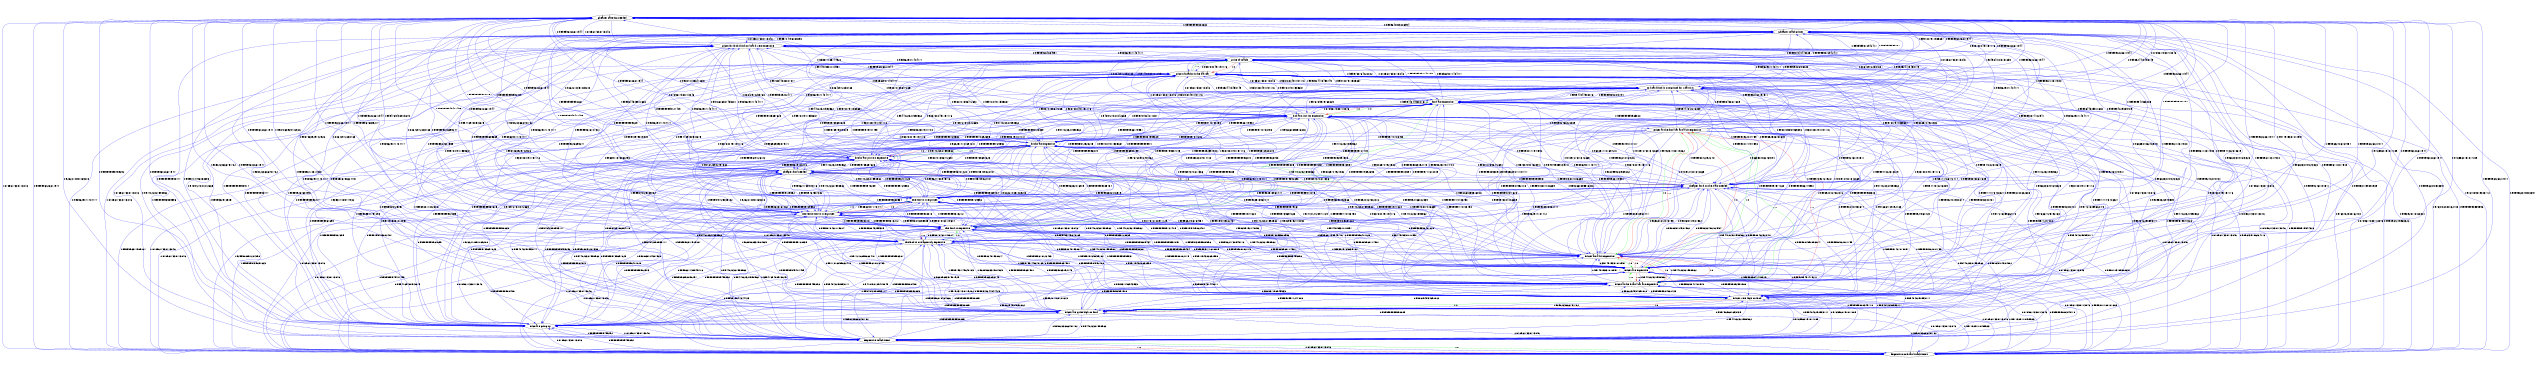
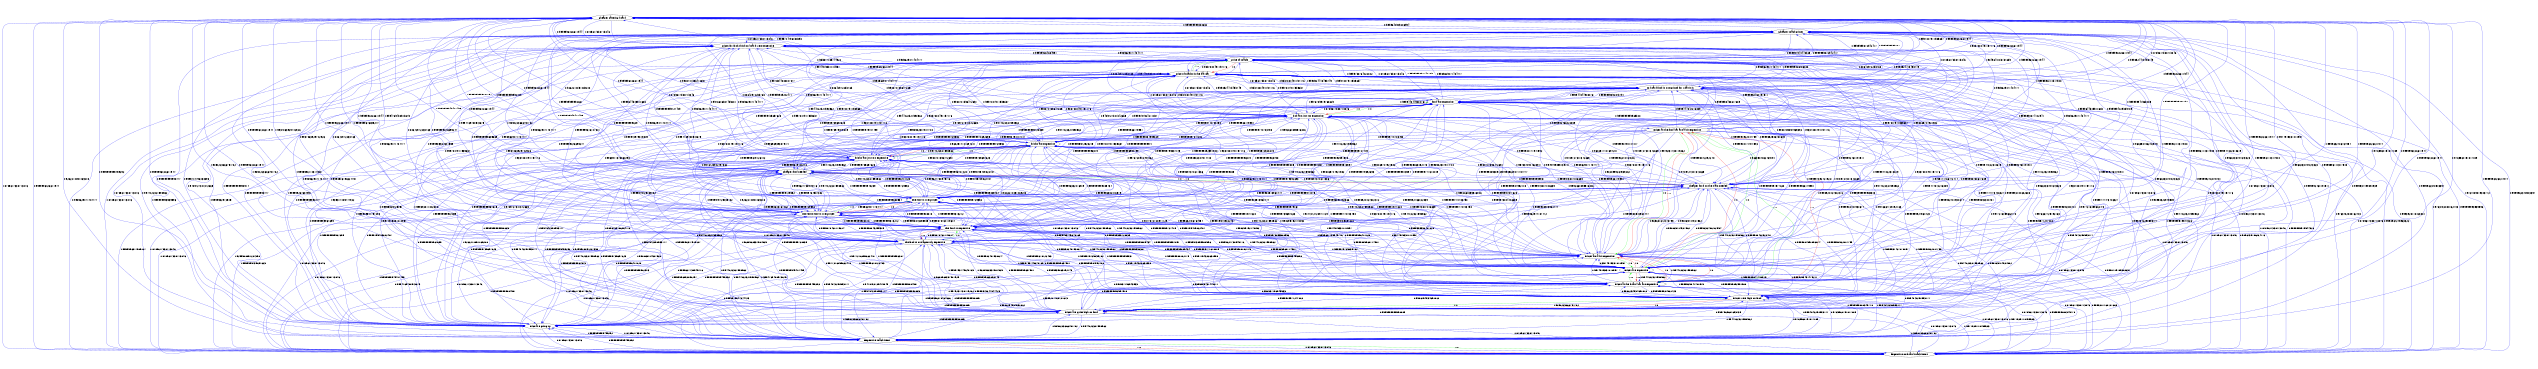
node "Cheaper catering needed": label "Cheaper catering needed" -> "Cheaper catering board"
edge "Prices are expensive" -> "price of snacks": added, label "0.9999992460191511"
edge "food are expensive" -> "The food Is expensive": color green -> blue
